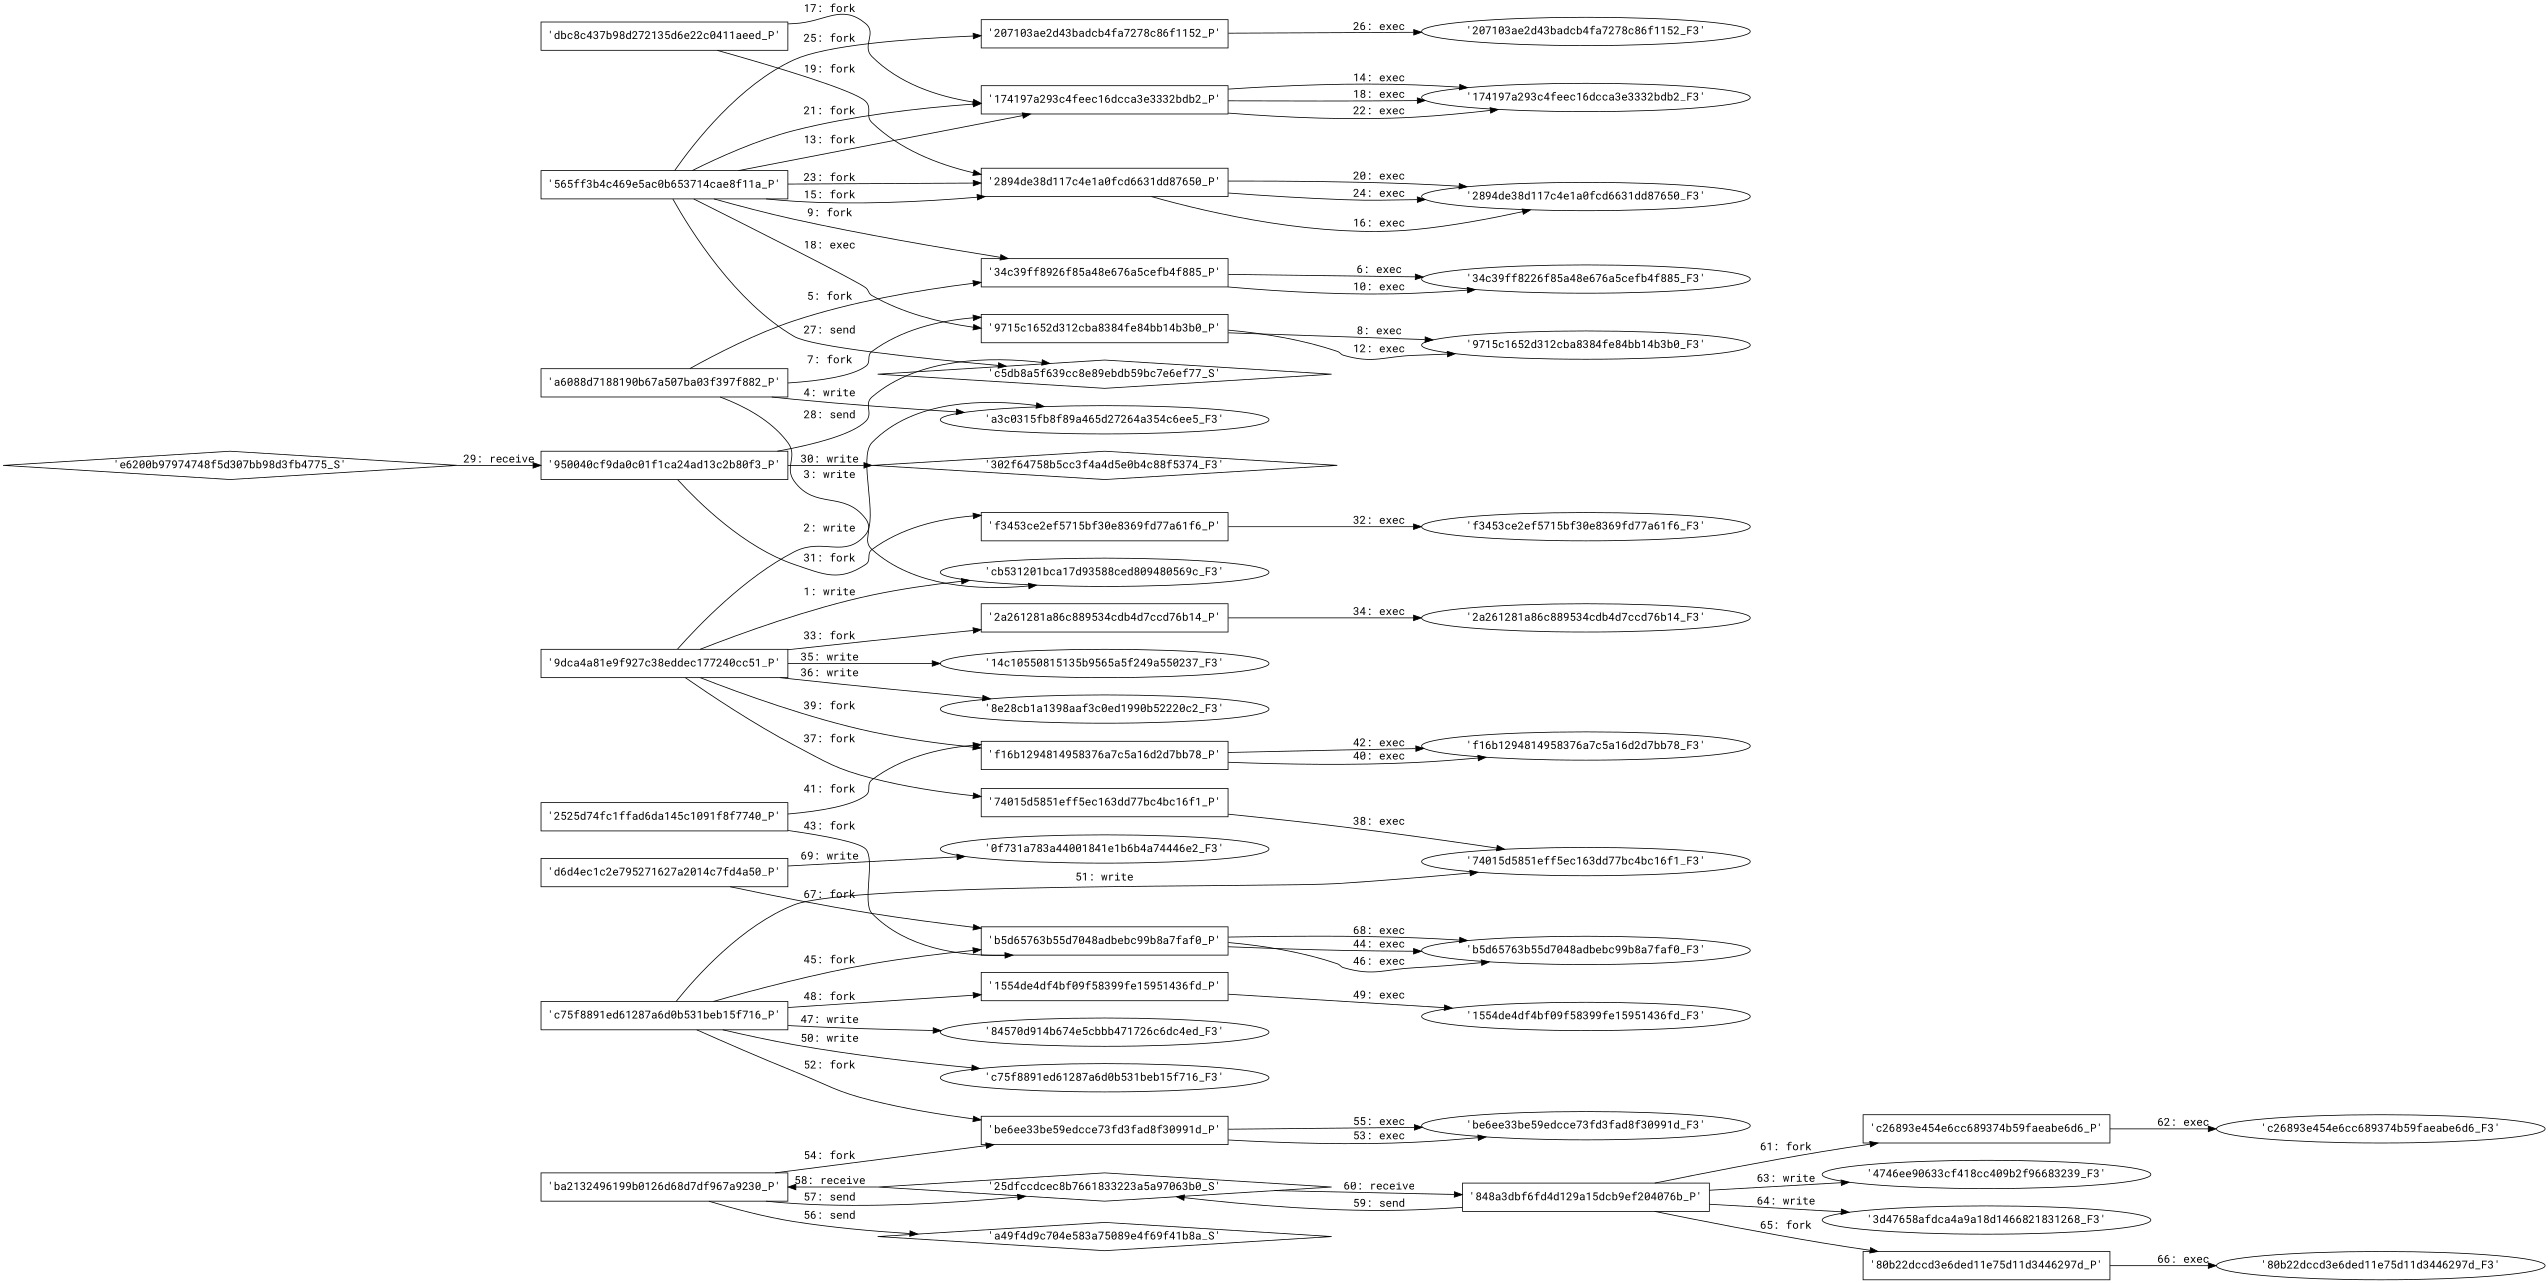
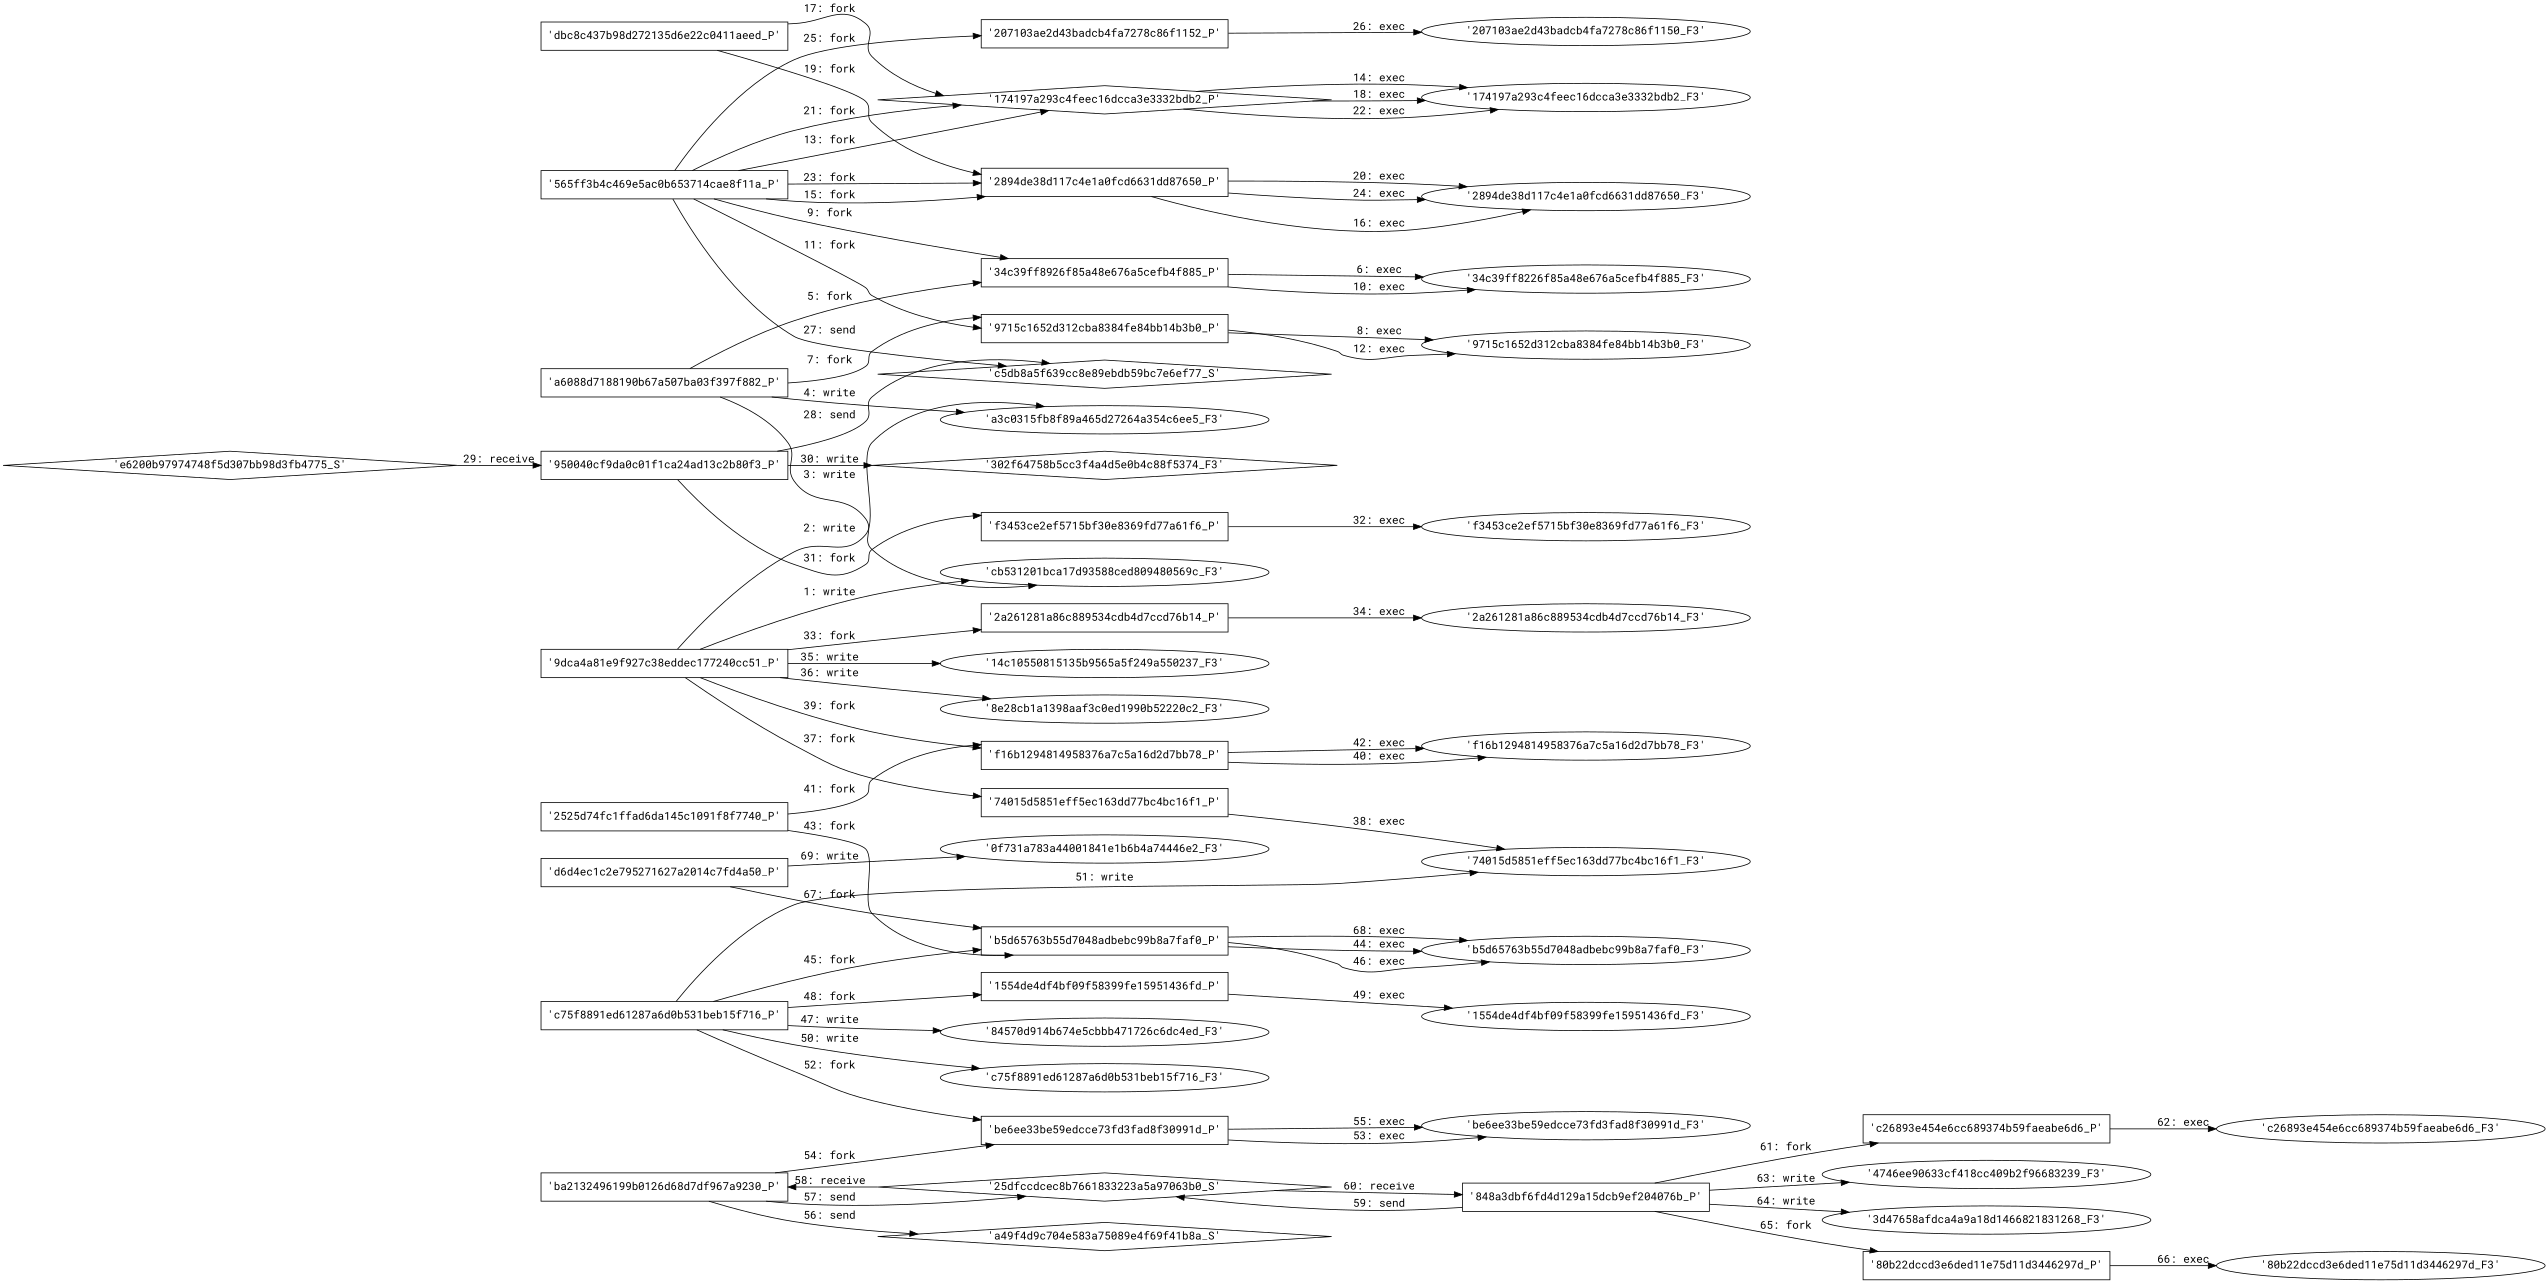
node "'207103ae2d43badcb4fa7278c86f1152_F3'": label "'207103ae2d43badcb4fa7278c86f1152_F3'" -> "'207103ae2d43badcb4fa7278c86f1150_F3'"
node "'174197a293c4feec16dcca3e3332bdb2_P'": shape box -> diamond
edge "'565ff3b4c469e5ac0b653714cae8f11a_P'" -> "'9715c1652d312cba8384fe84bb14b3b0_P'": label "18: exec" -> "11: fork"
